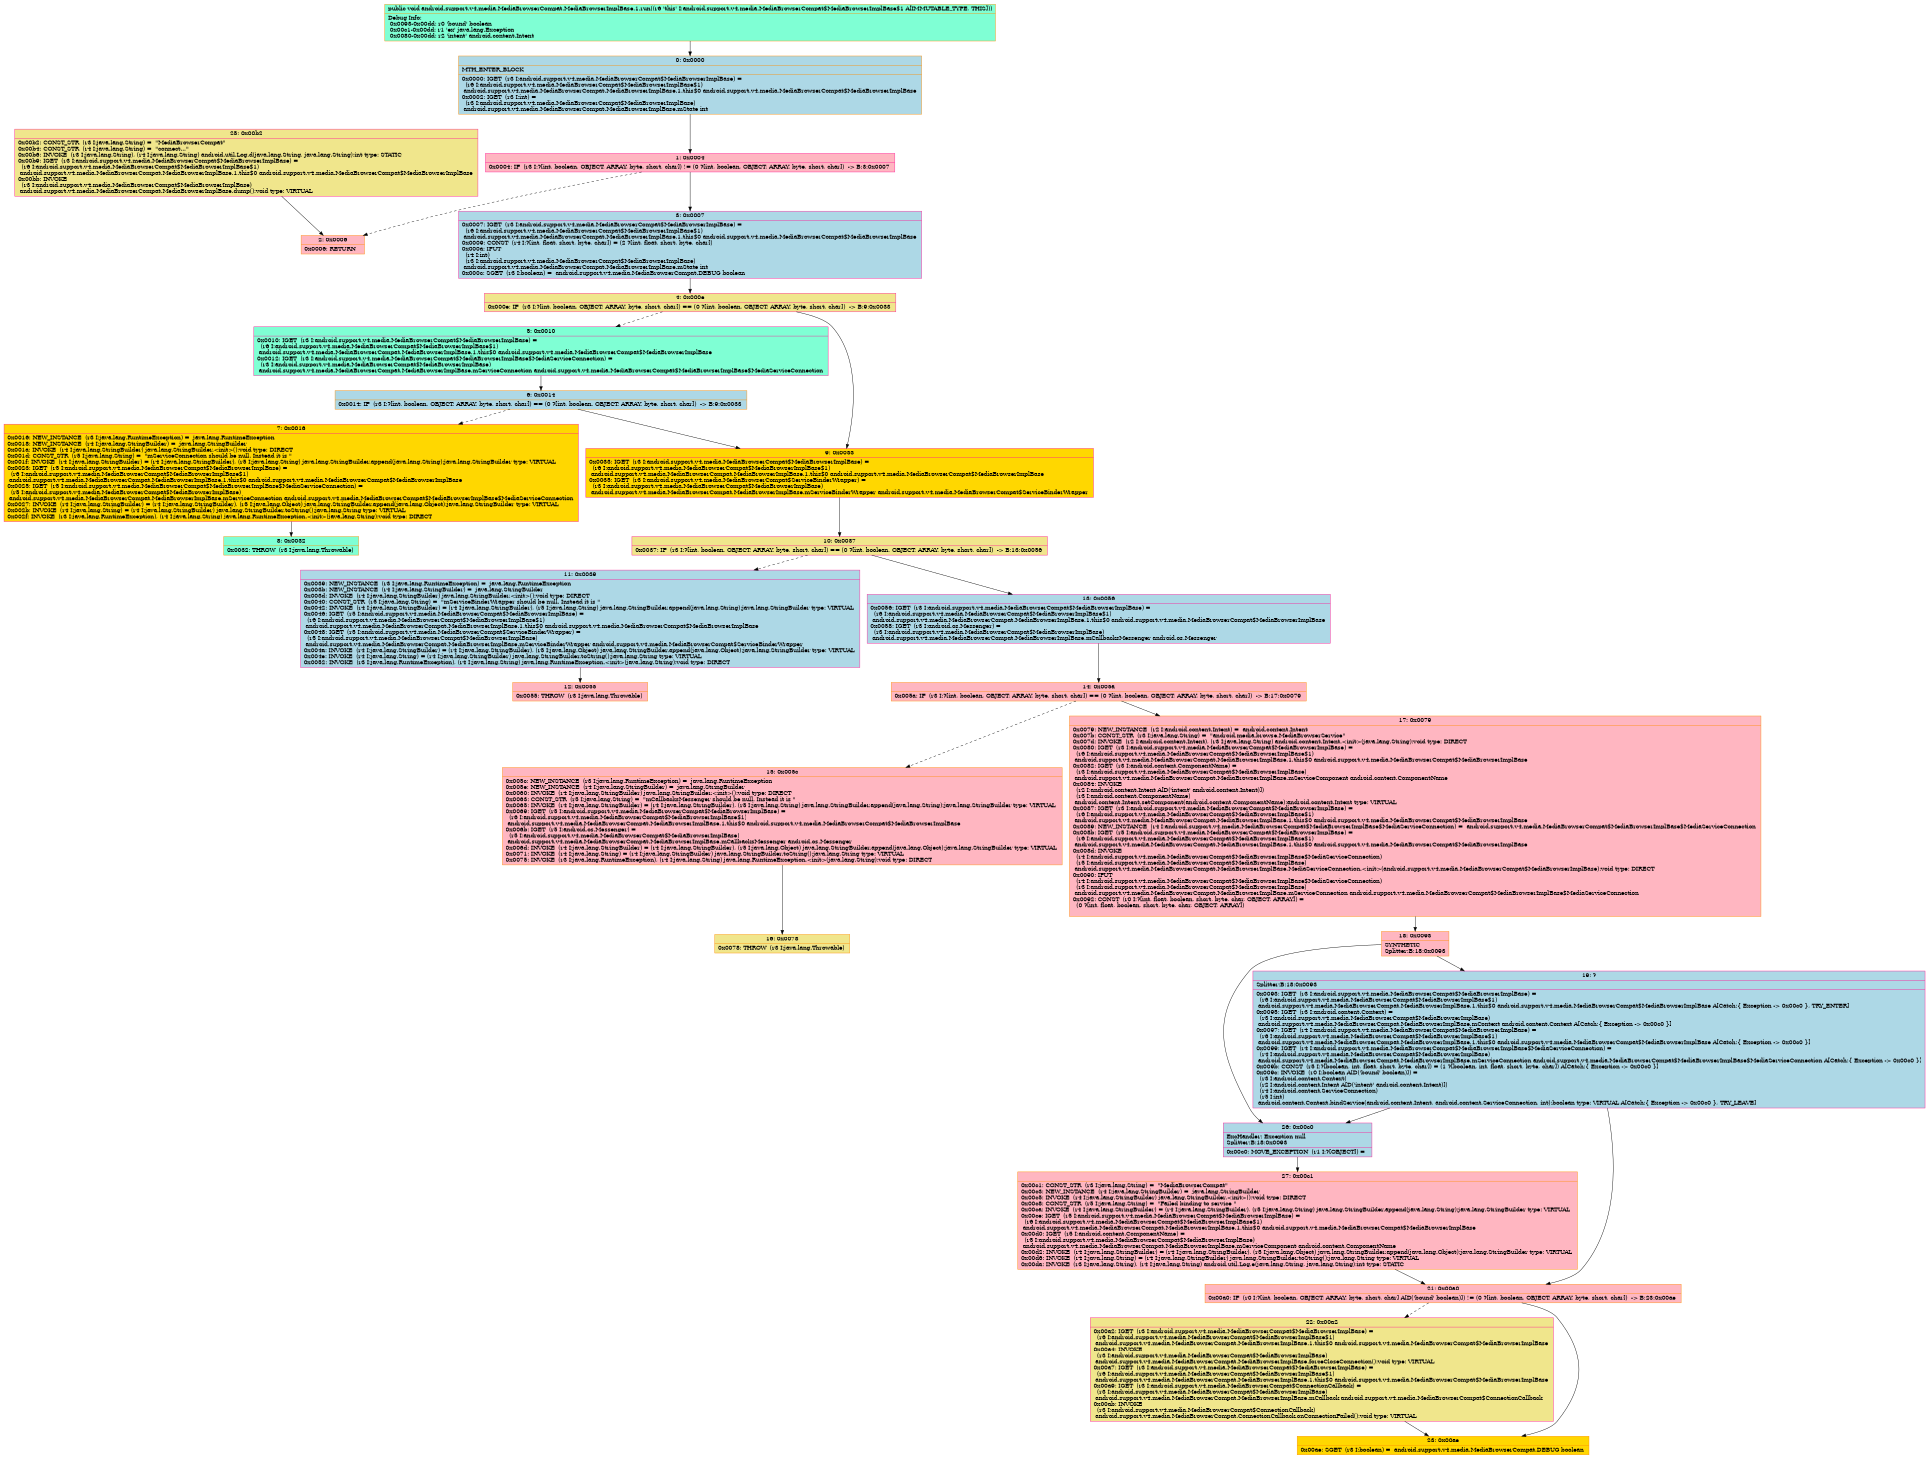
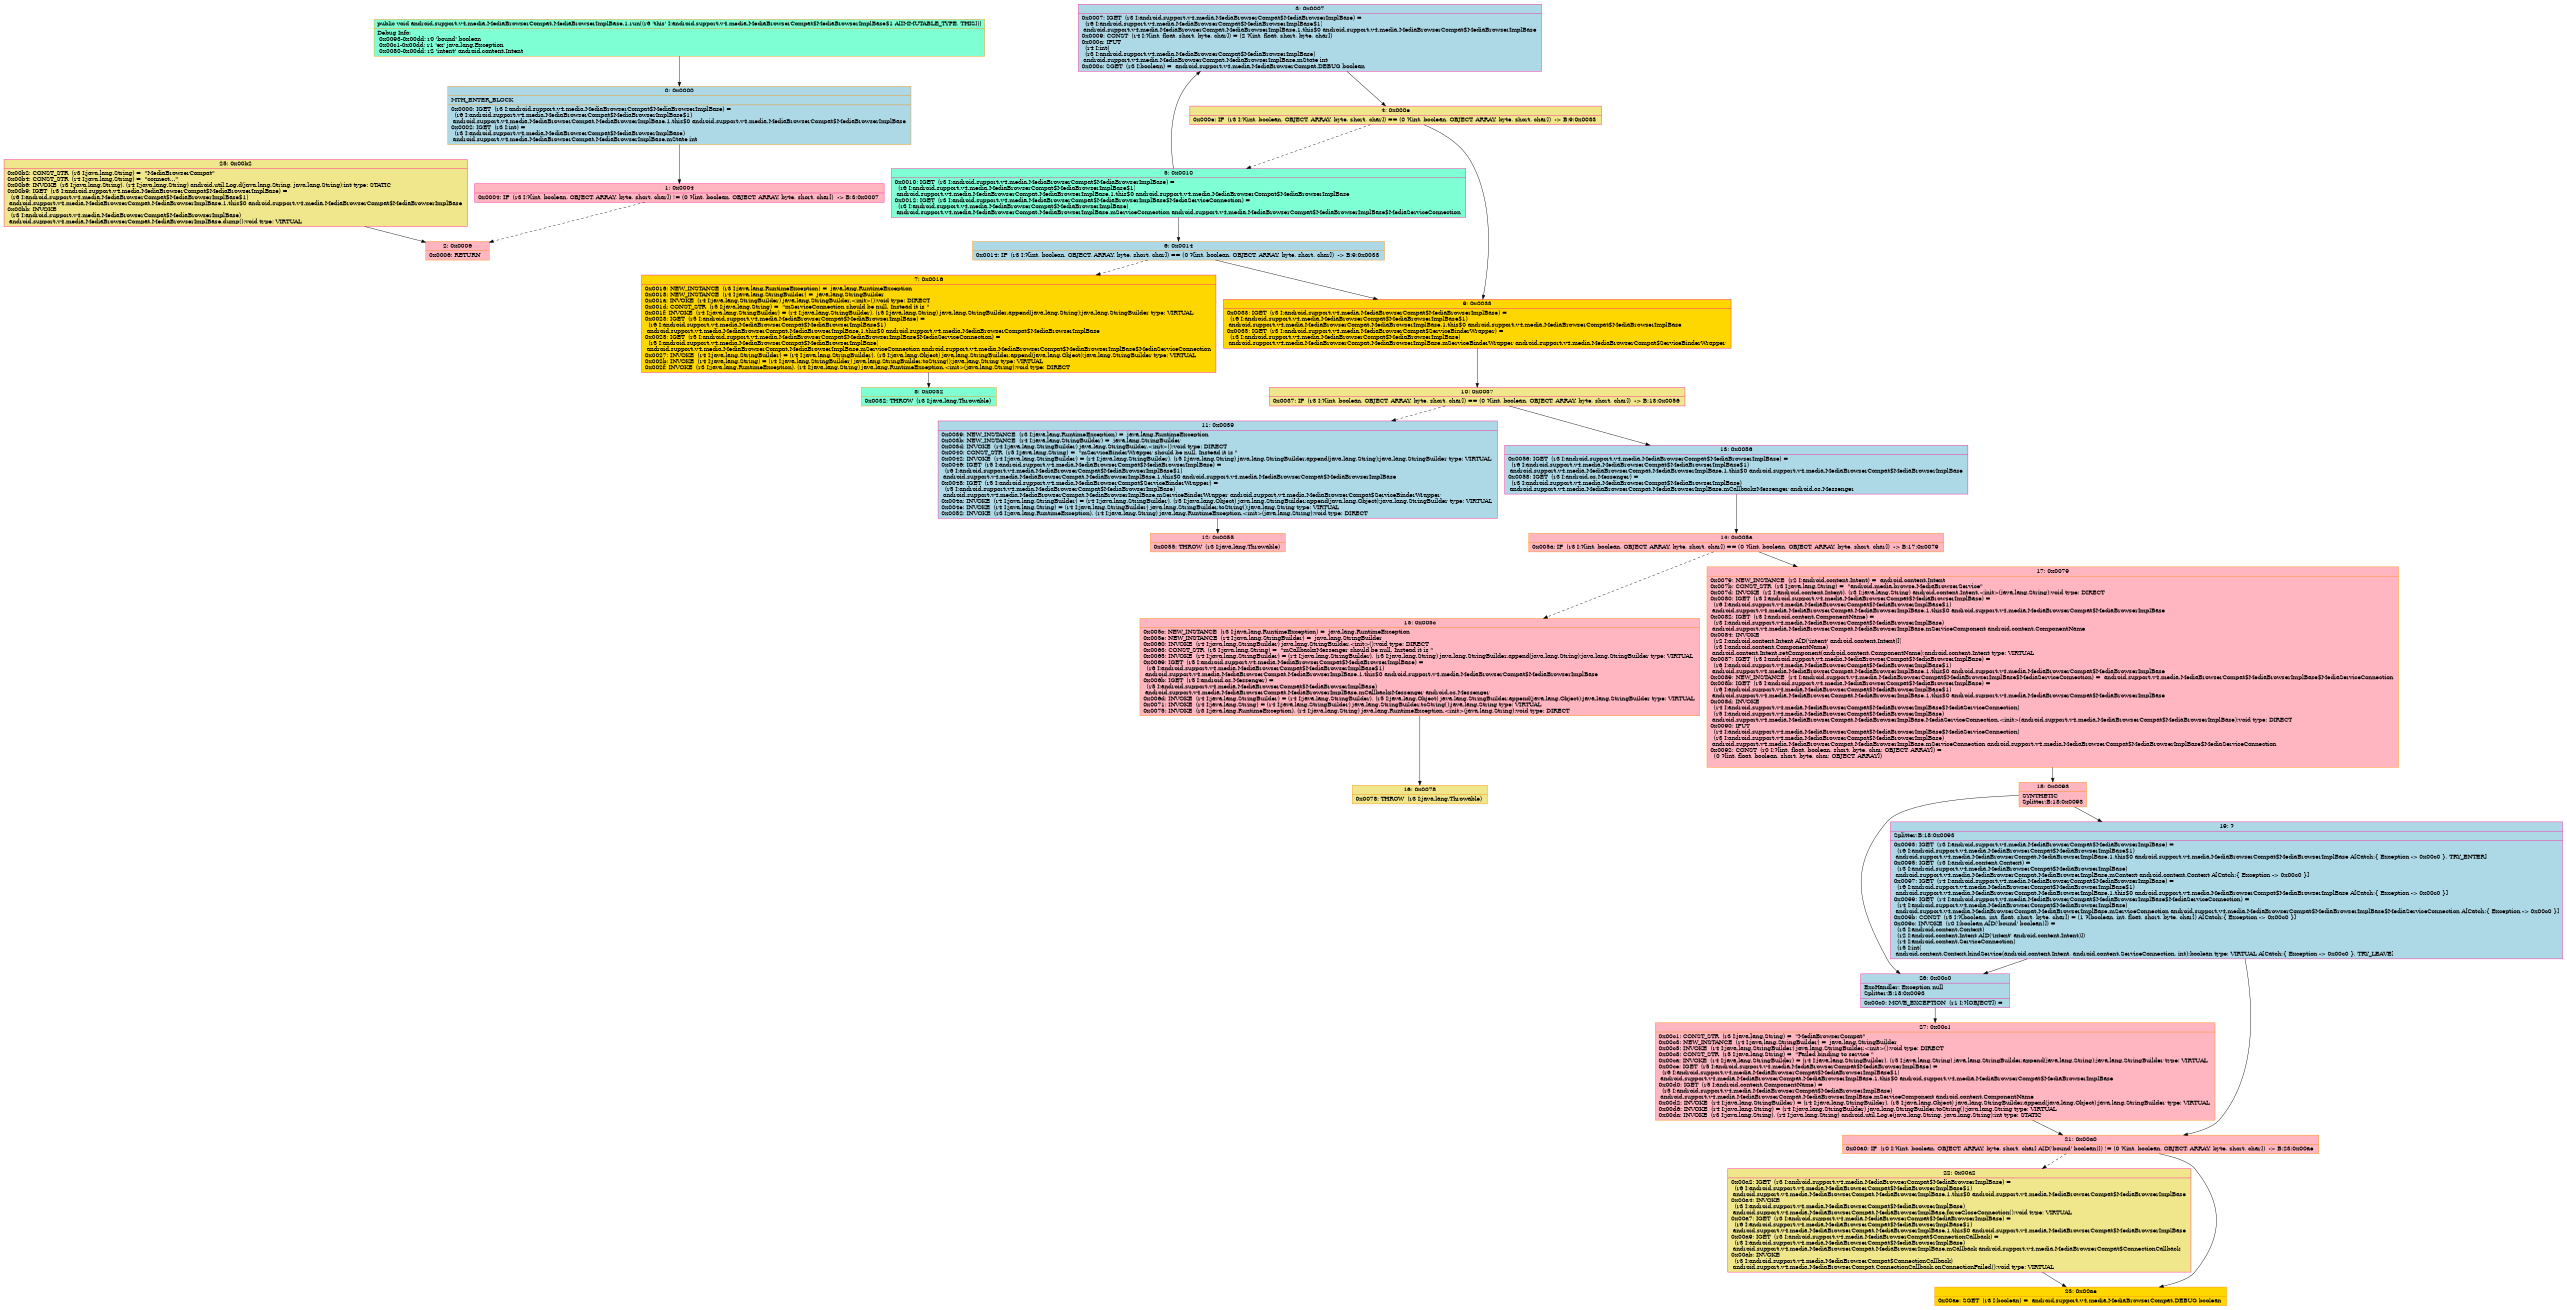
edge "1: 0x0004" -> "3: 0x0007": now "5: 0x0010" -> "3: 0x0007"
